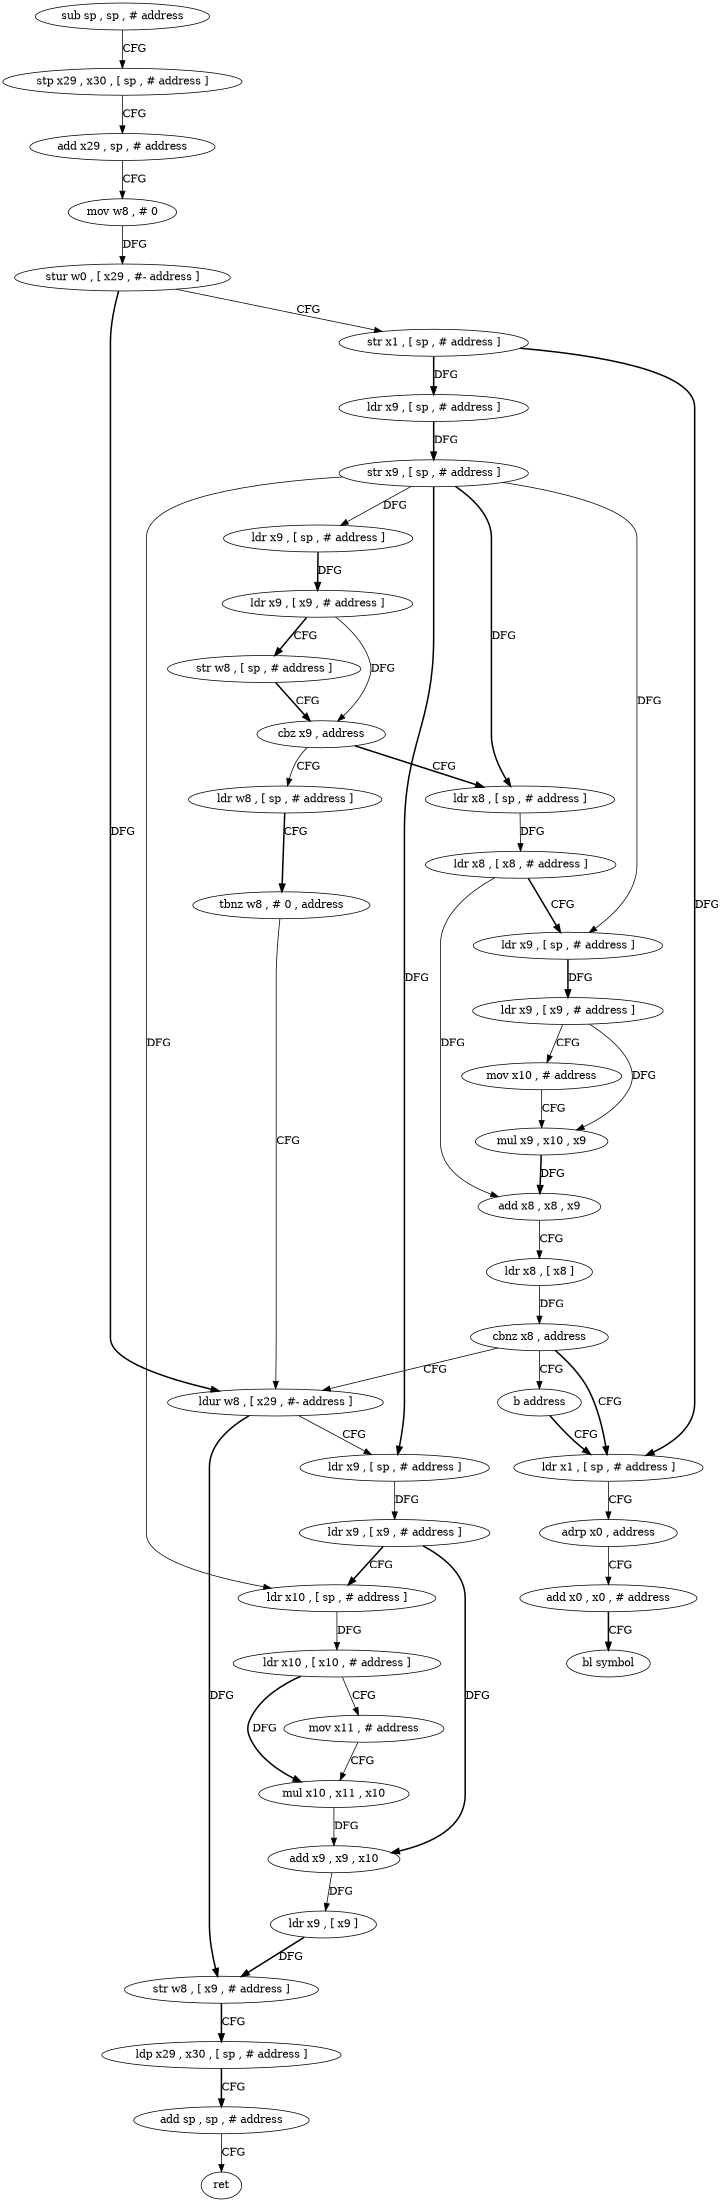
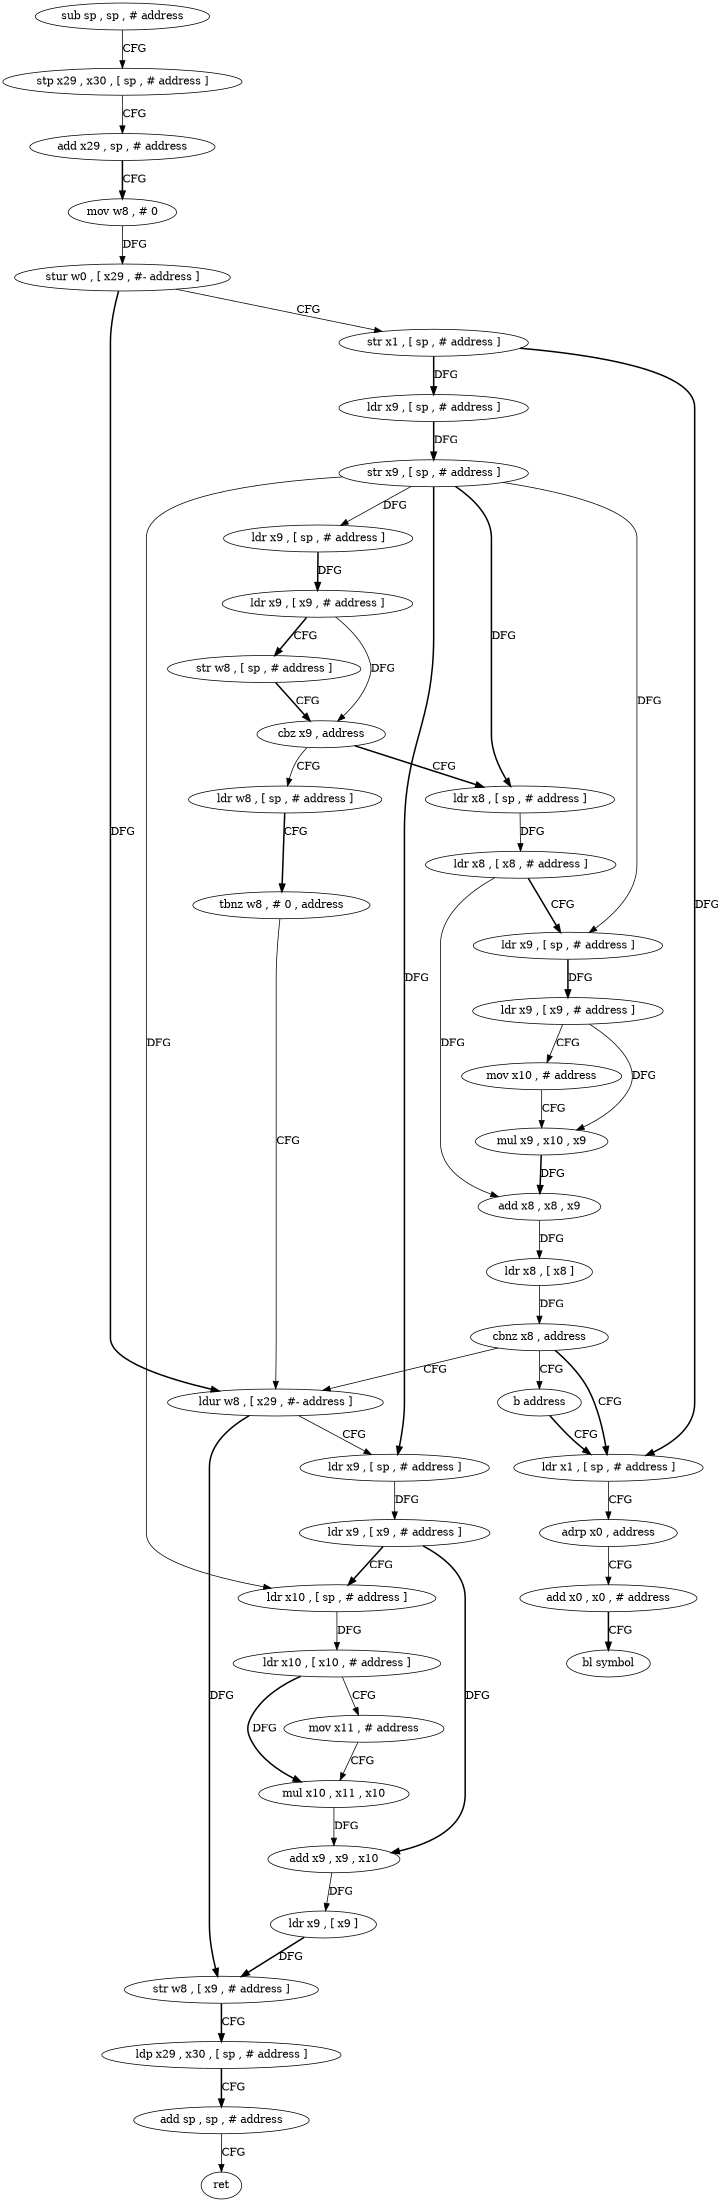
edge "add x29 , sp , # address" -> "mov w8 , # 0": style solid -> bold
edge "add x8 , x8 , x9" -> "ldr x8 , [ x8 ]": label "CFG" -> "DFG"
